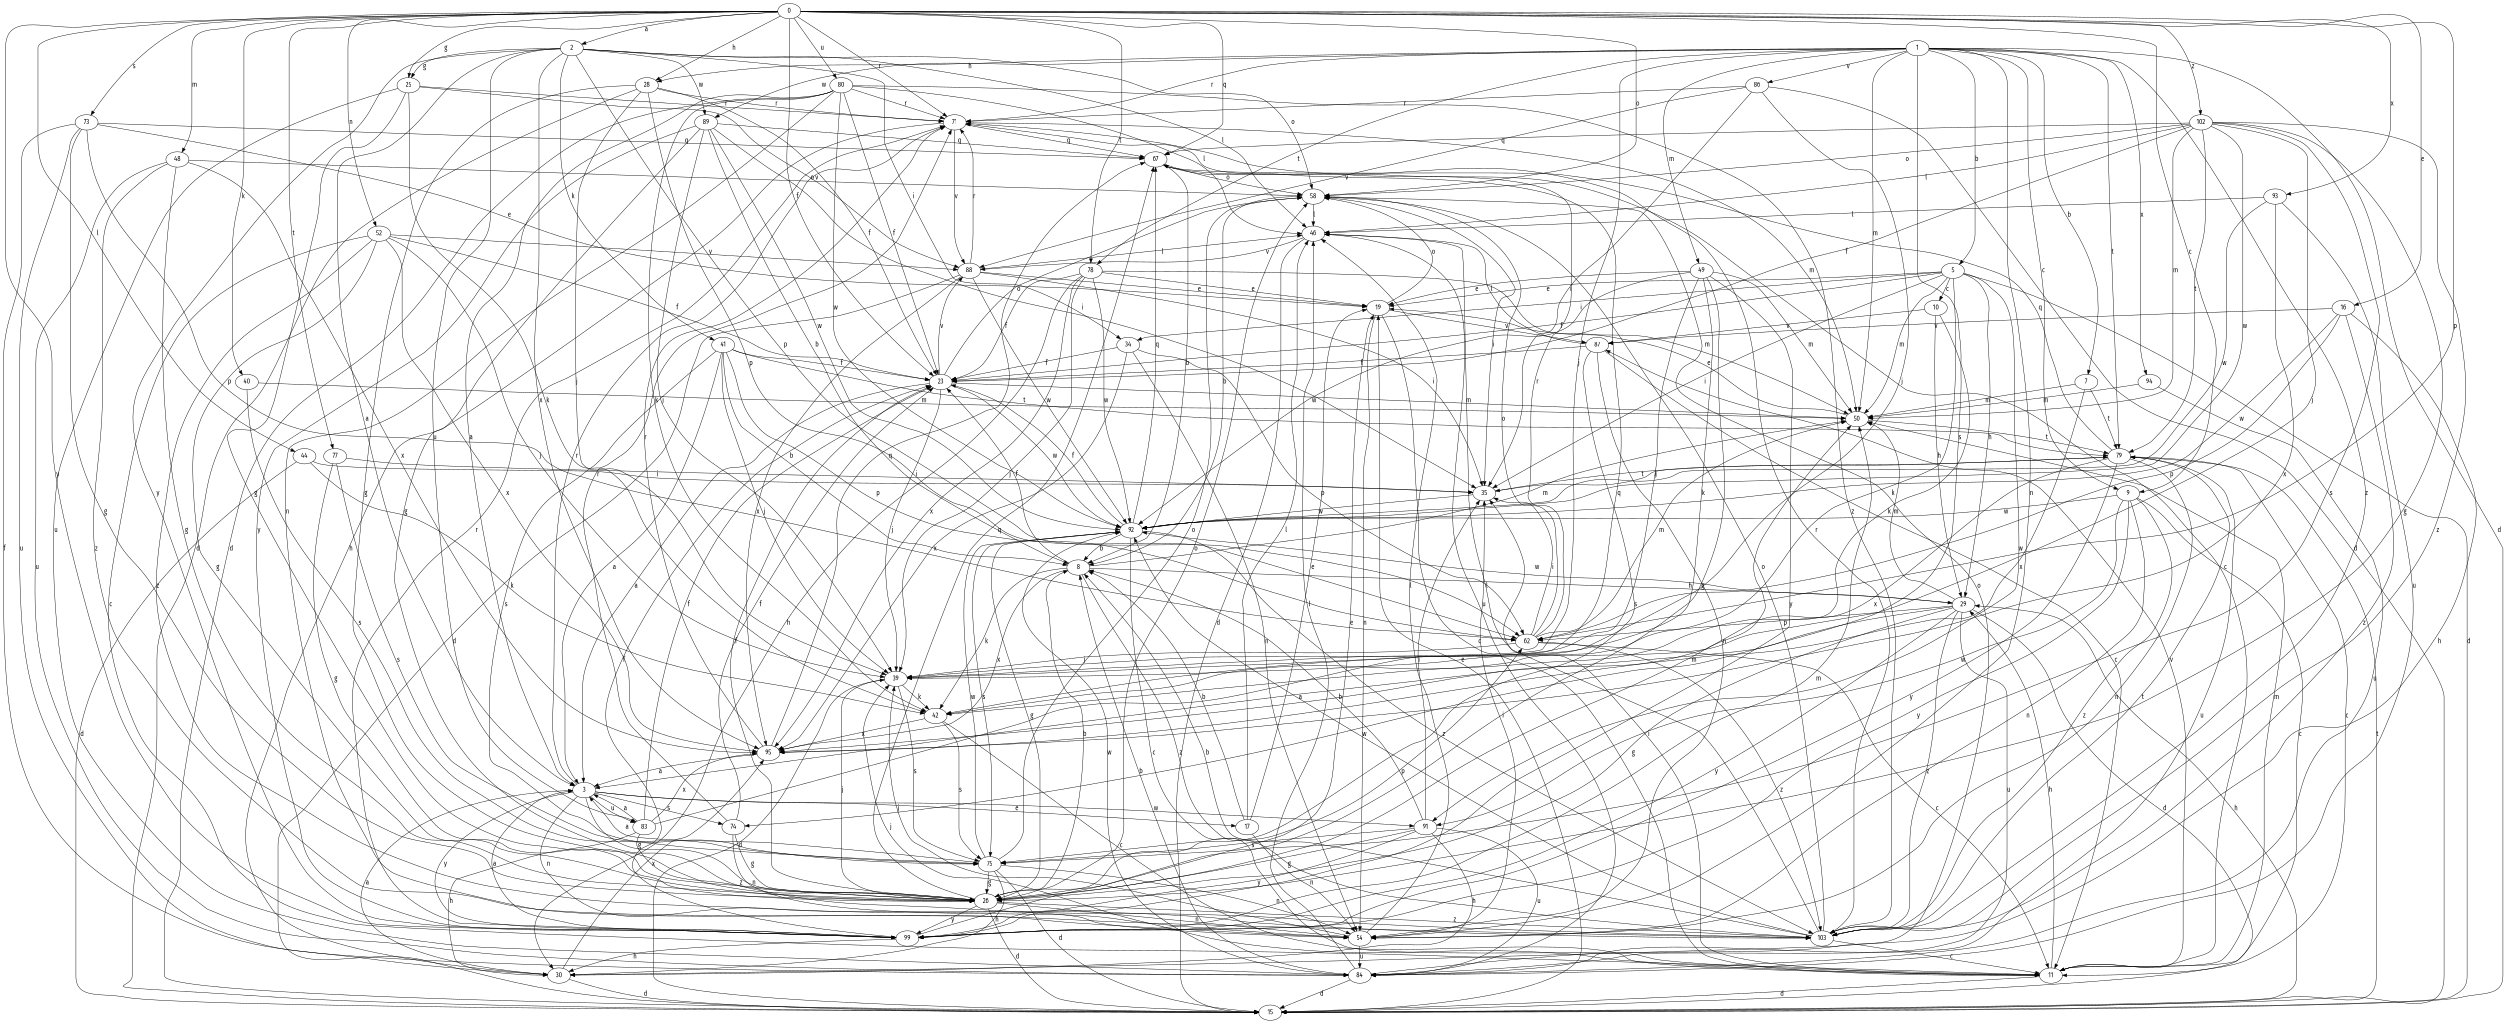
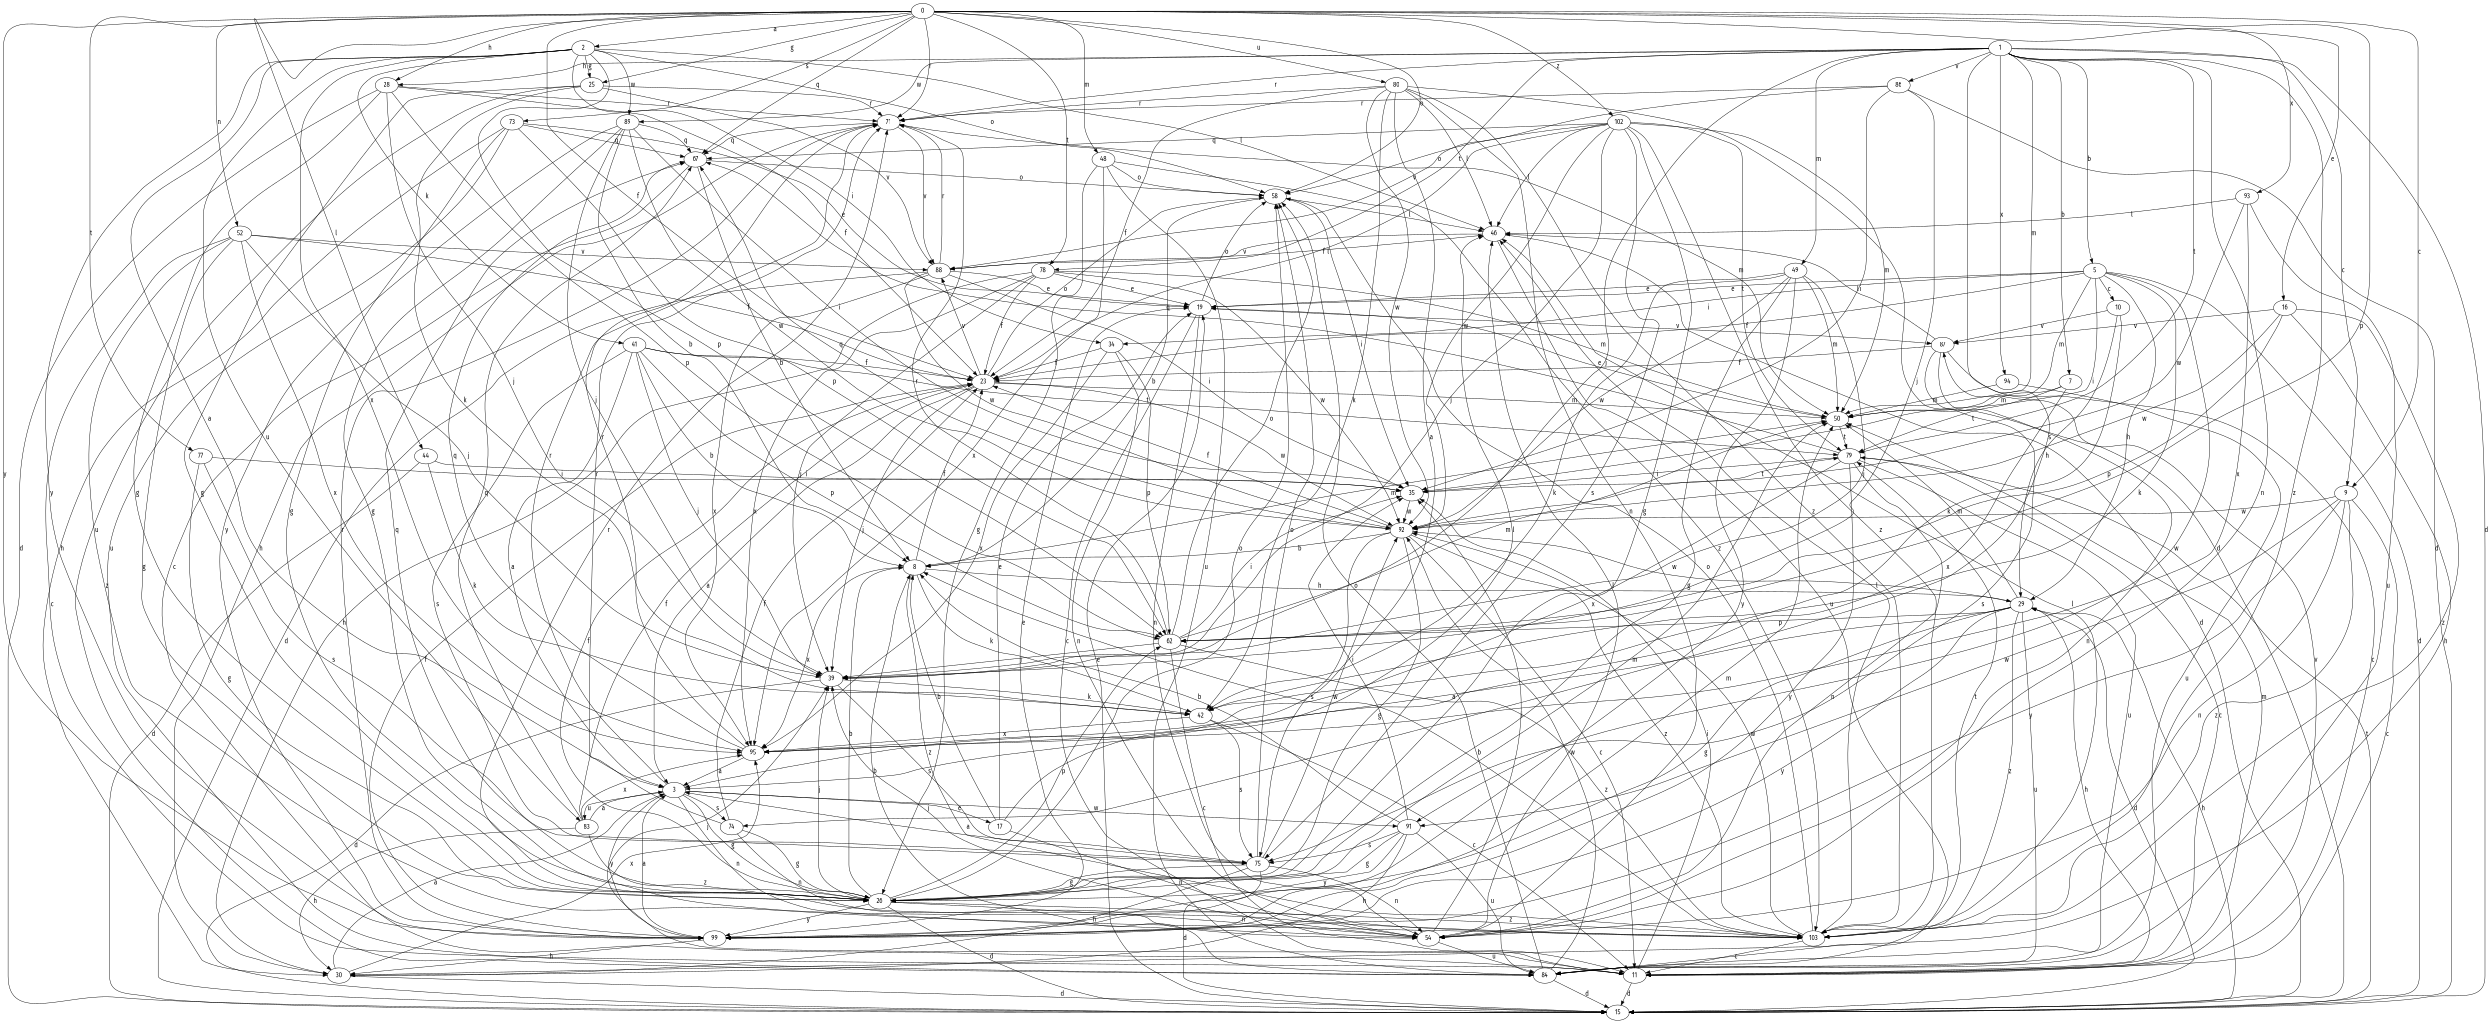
node "40": removed
edge "73" -> "30": label "f" -> "h"
